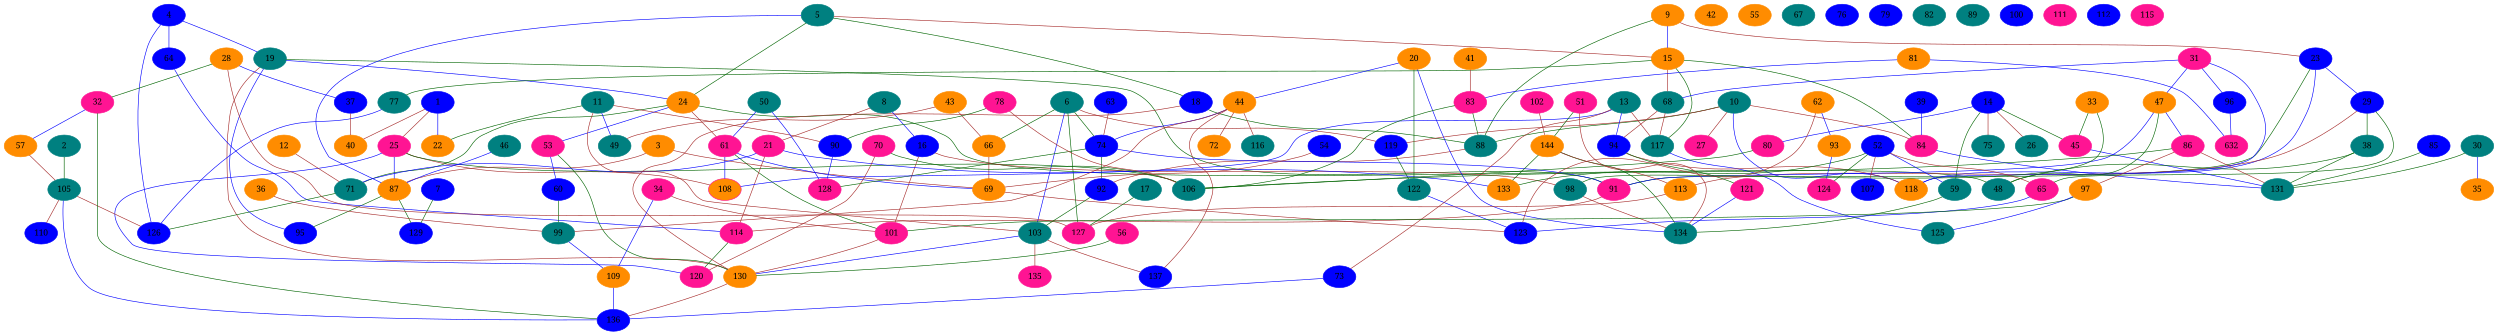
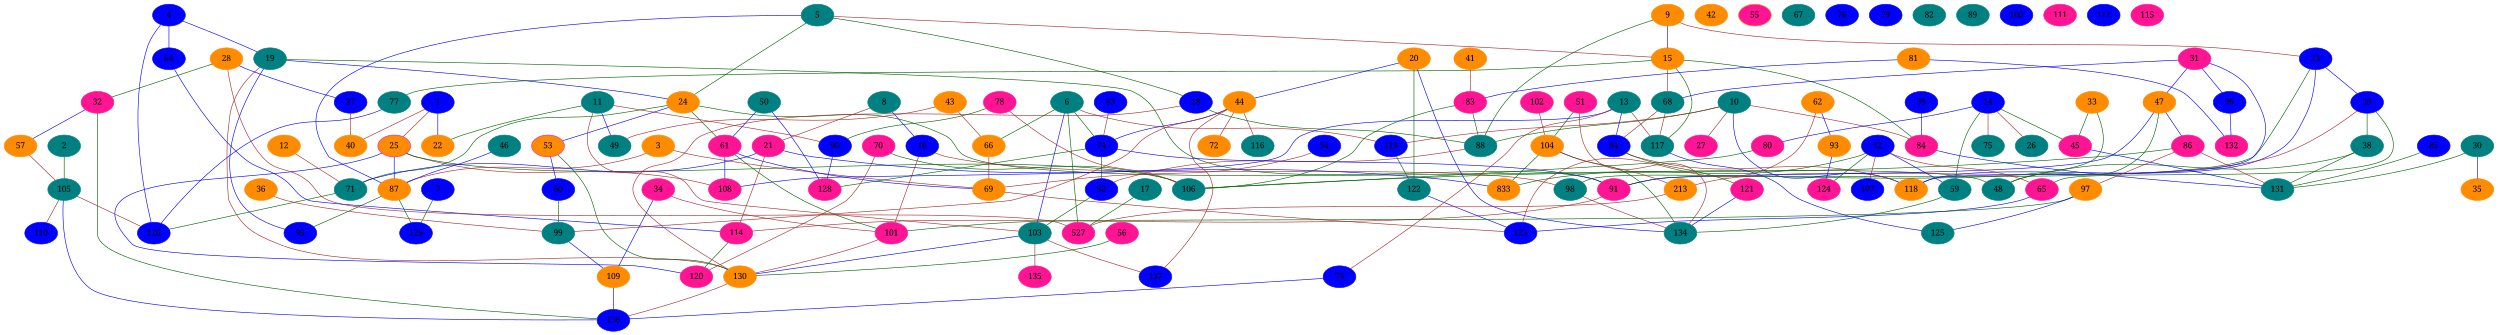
node "55": fillcolor darkorange -> deeppink
edge "24" -- "61": color brown -> darkgreen
node "25": fillcolor deeppink -> darkorange
node "53": fillcolor deeppink -> darkorange
node "144": label "144" -> "104"
node "632": label "632" -> "132"
node "108": fillcolor darkorange -> deeppink
node "133": label "133" -> "833"
node "113": label "113" -> "213"
node "127": label "127" -> "527"
